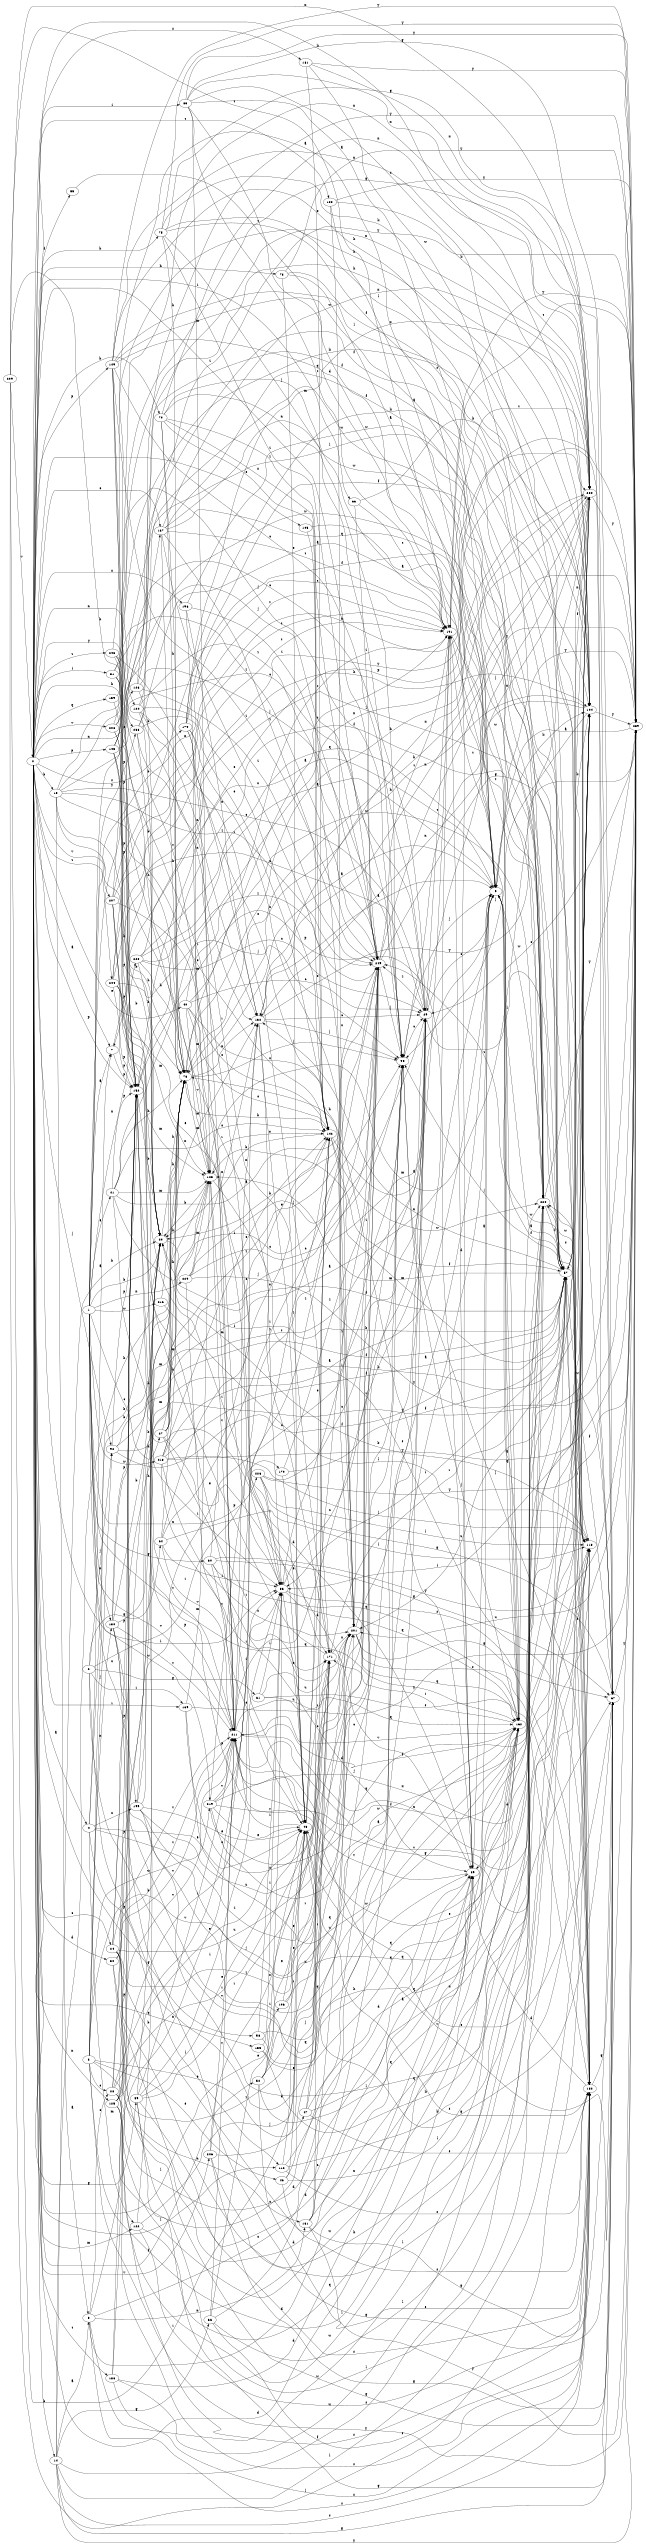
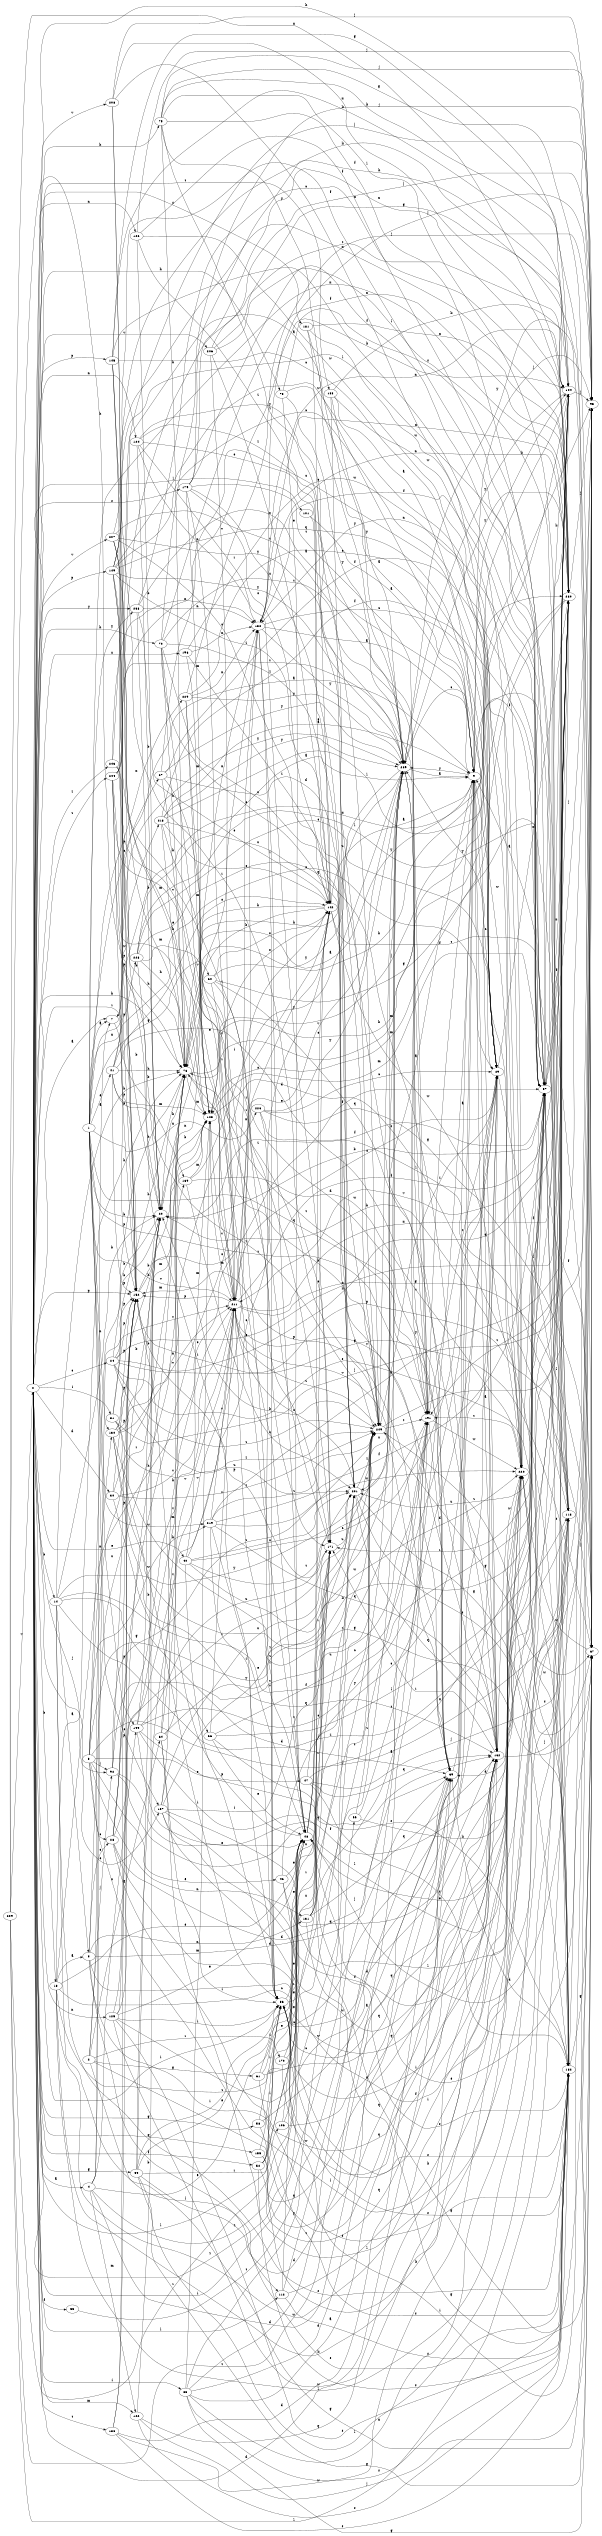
edge "70" -> "191": label "m" -> "t"
edge "70" -> "95": label "n" -> "j"
node "105": label "105" -> "101"
edge "132" -> "57": added, label "f"
edge "244" -> "104": label "k" -> "t"
node "159": removed
edge "188" -> "220": added, label "w"
edge "95" -> "29": removed, label "c"
edge "41" -> "249": label "a" -> "z"
edge "27" -> "9": removed, label "a"
node "216": removed
edge "207" -> "211": label "v" -> "e"
